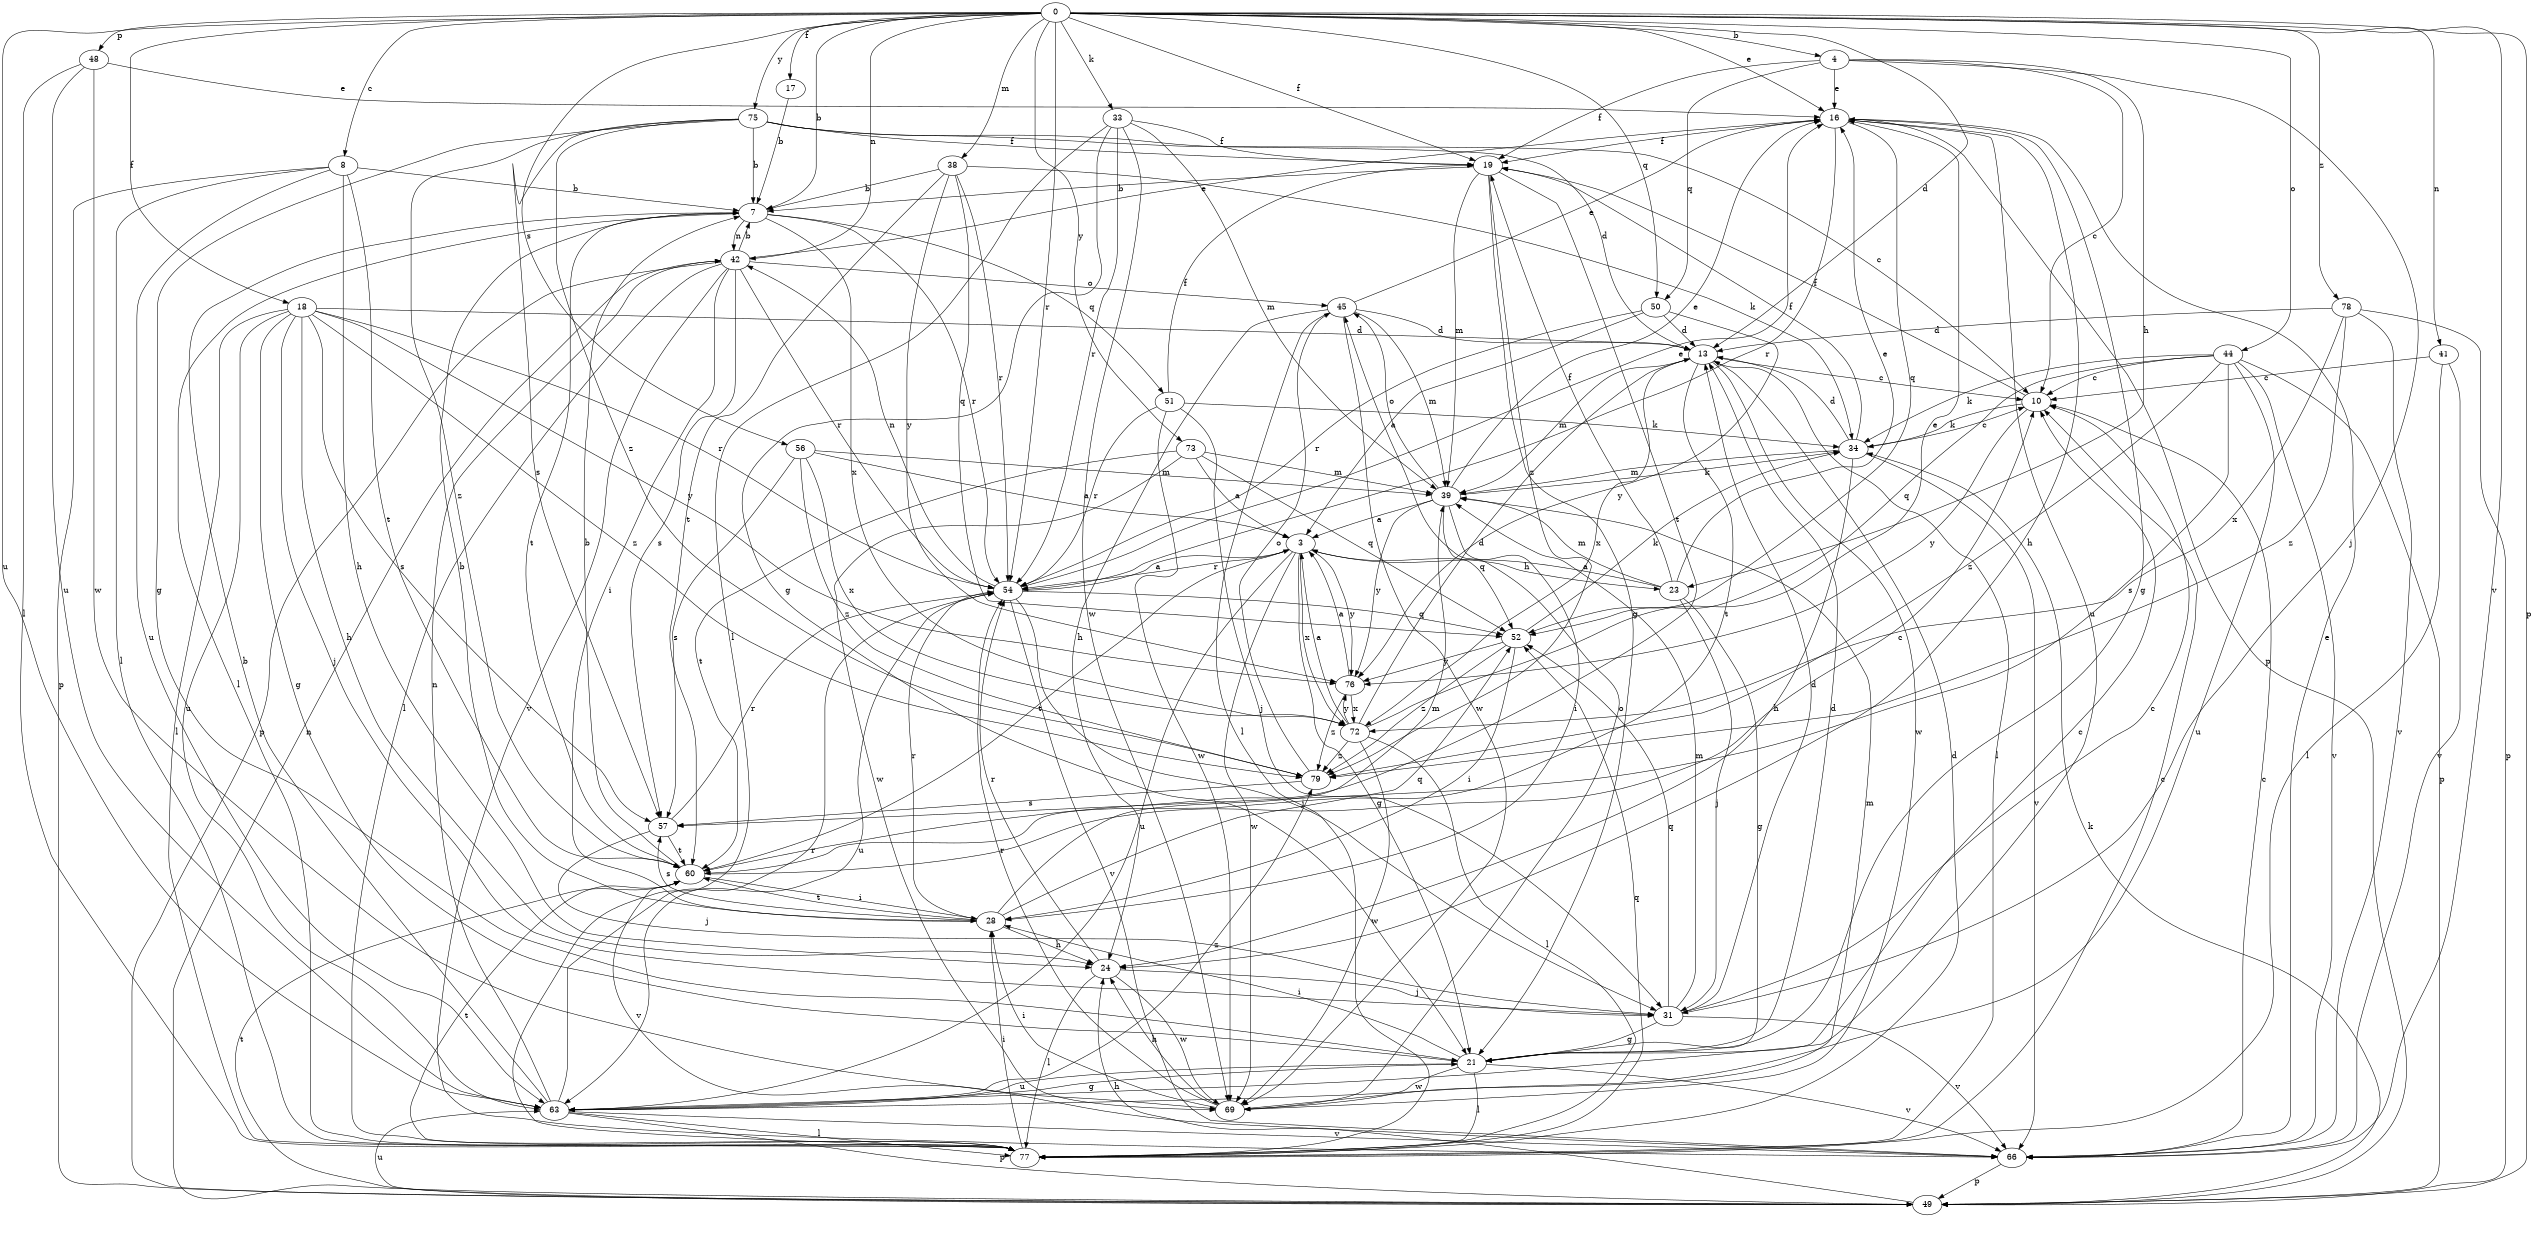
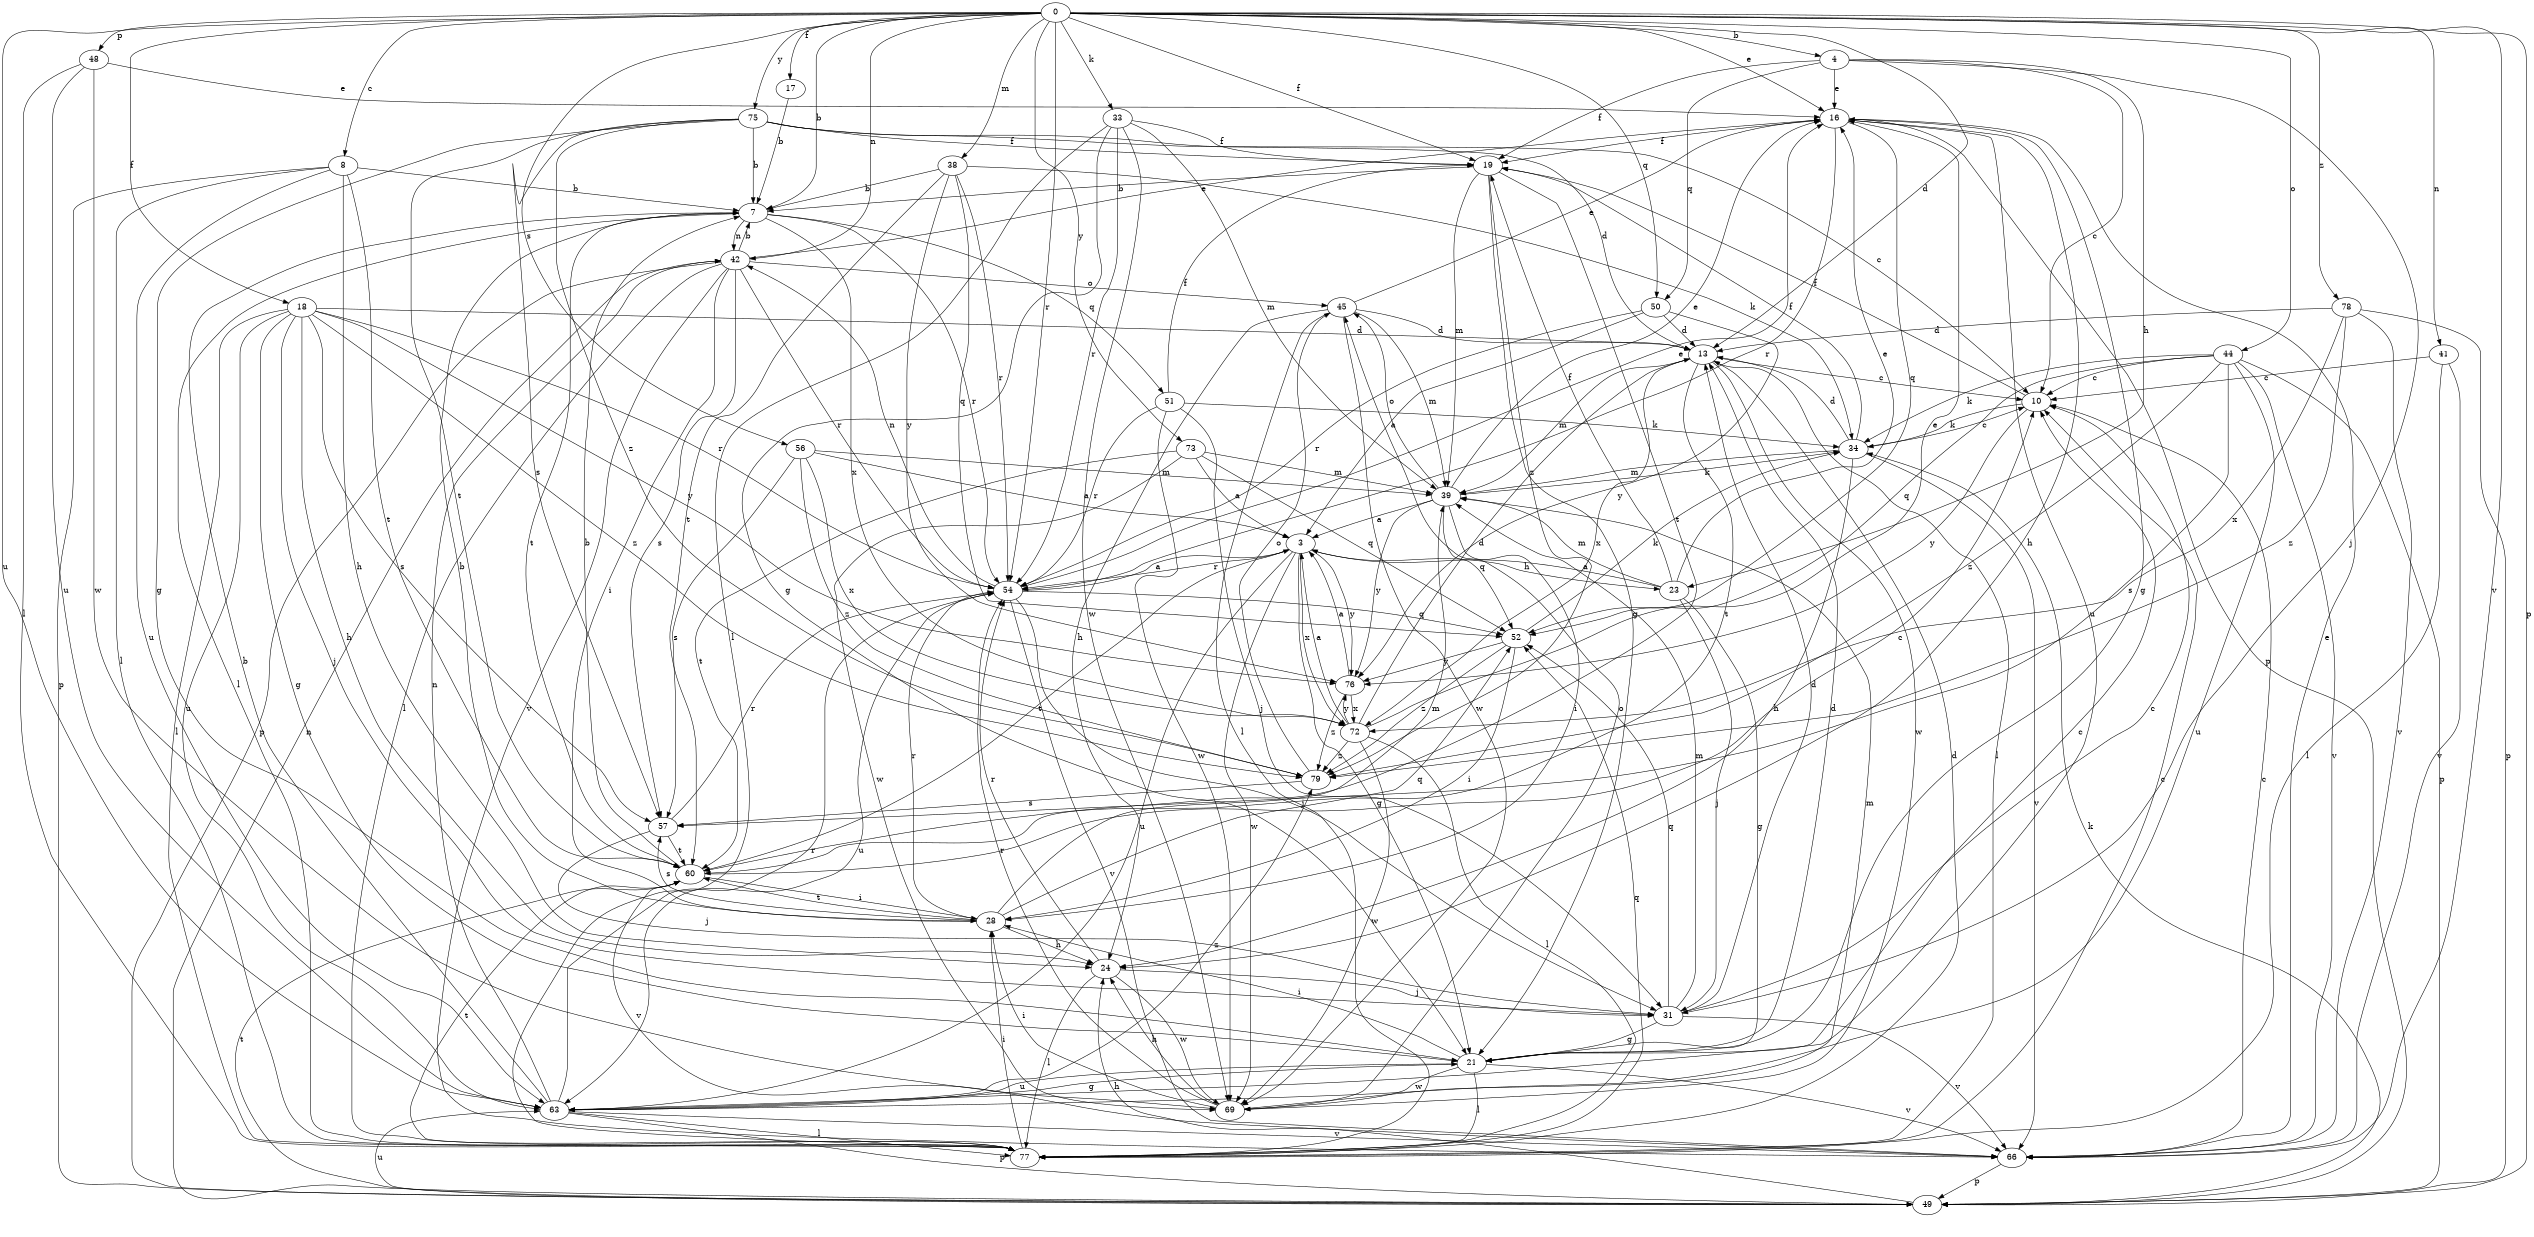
edge "75" -> "60": label "z" -> "t"
